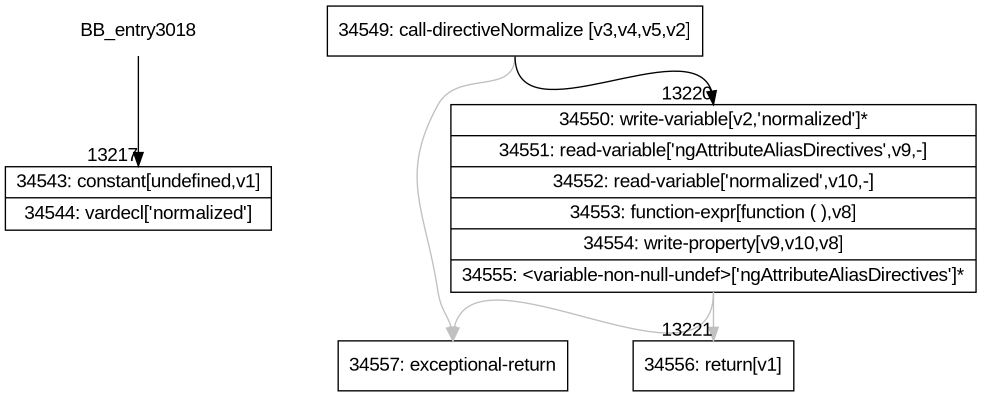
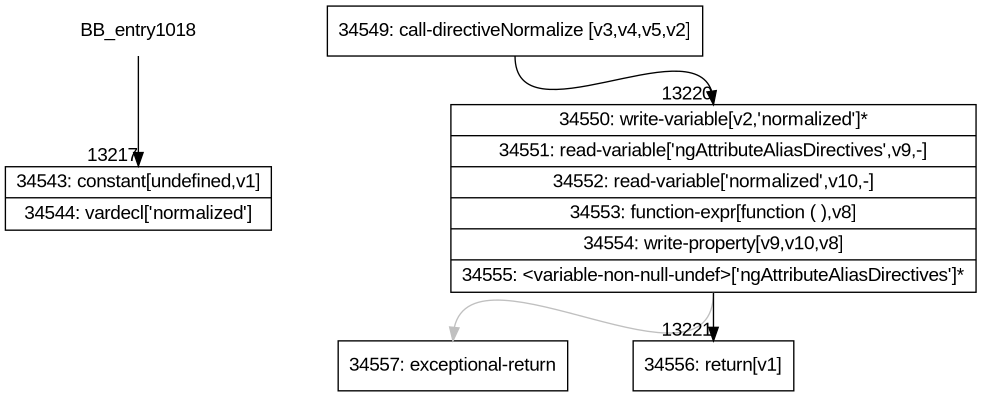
node "BB_entry3018": label "BB_entry3018" -> "BB_entry1018"
edge "34549: call-directiveNormalize [v3,v4,v5,v2]" -> "34557: exceptional-return": removed
edge "34550: write-variable[v2,'normalized']*" -> "34556: return[v1]": color gray -> black
